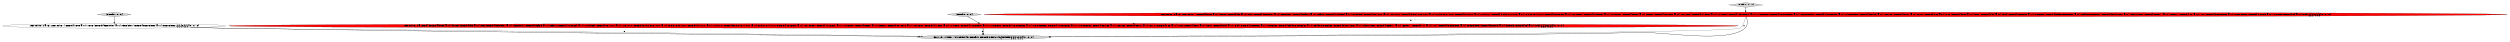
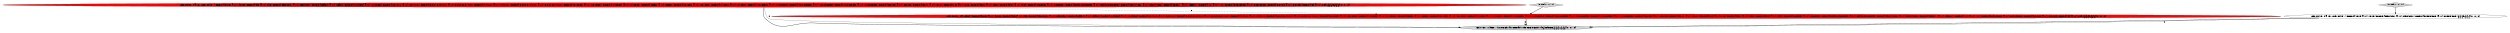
node "keySet['1', '0', '0']": removed
